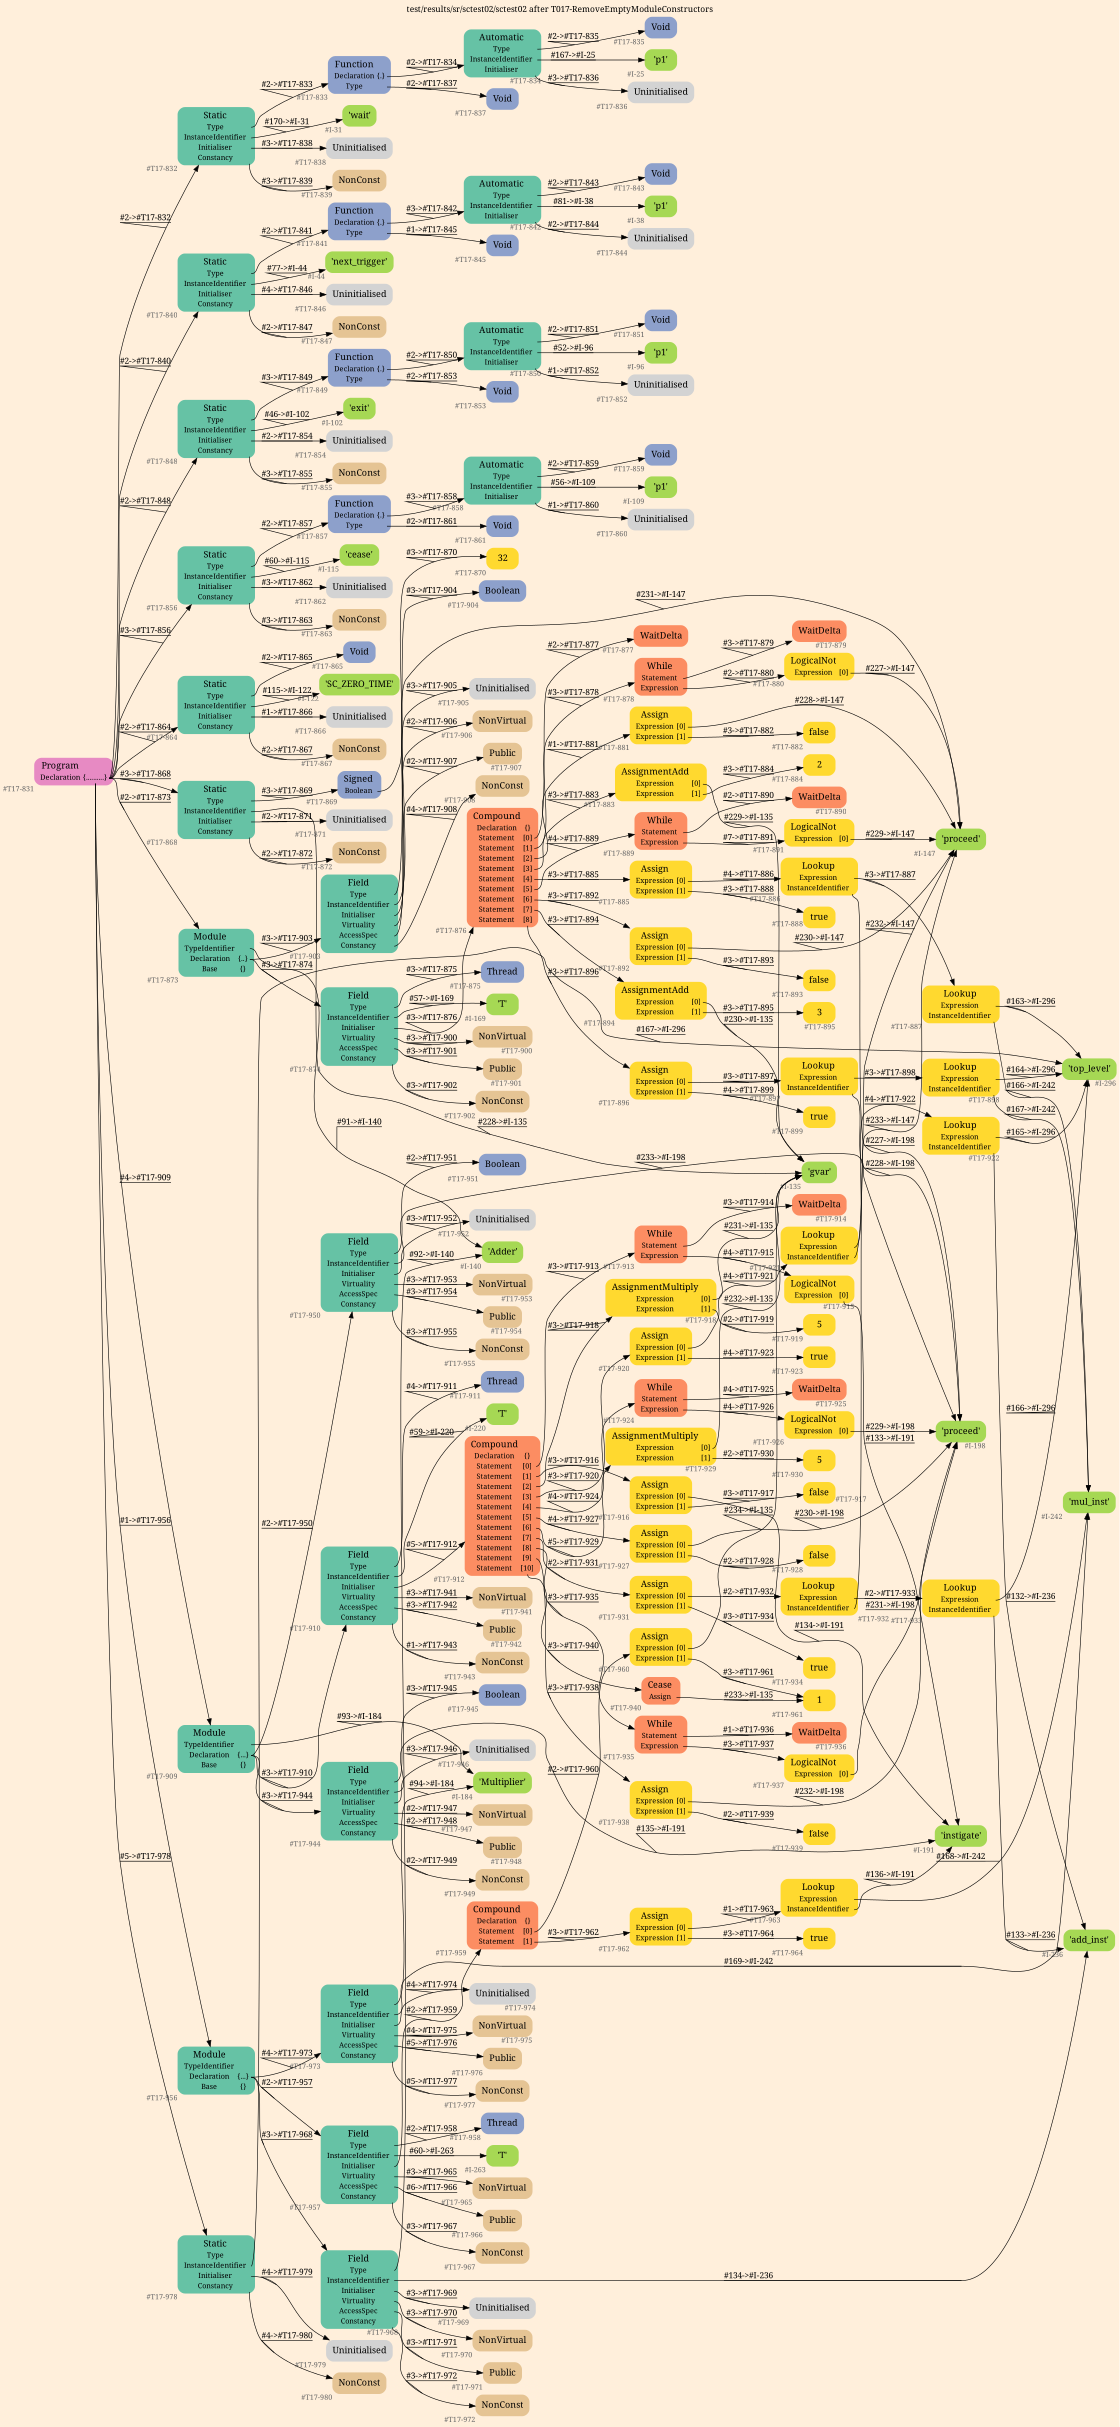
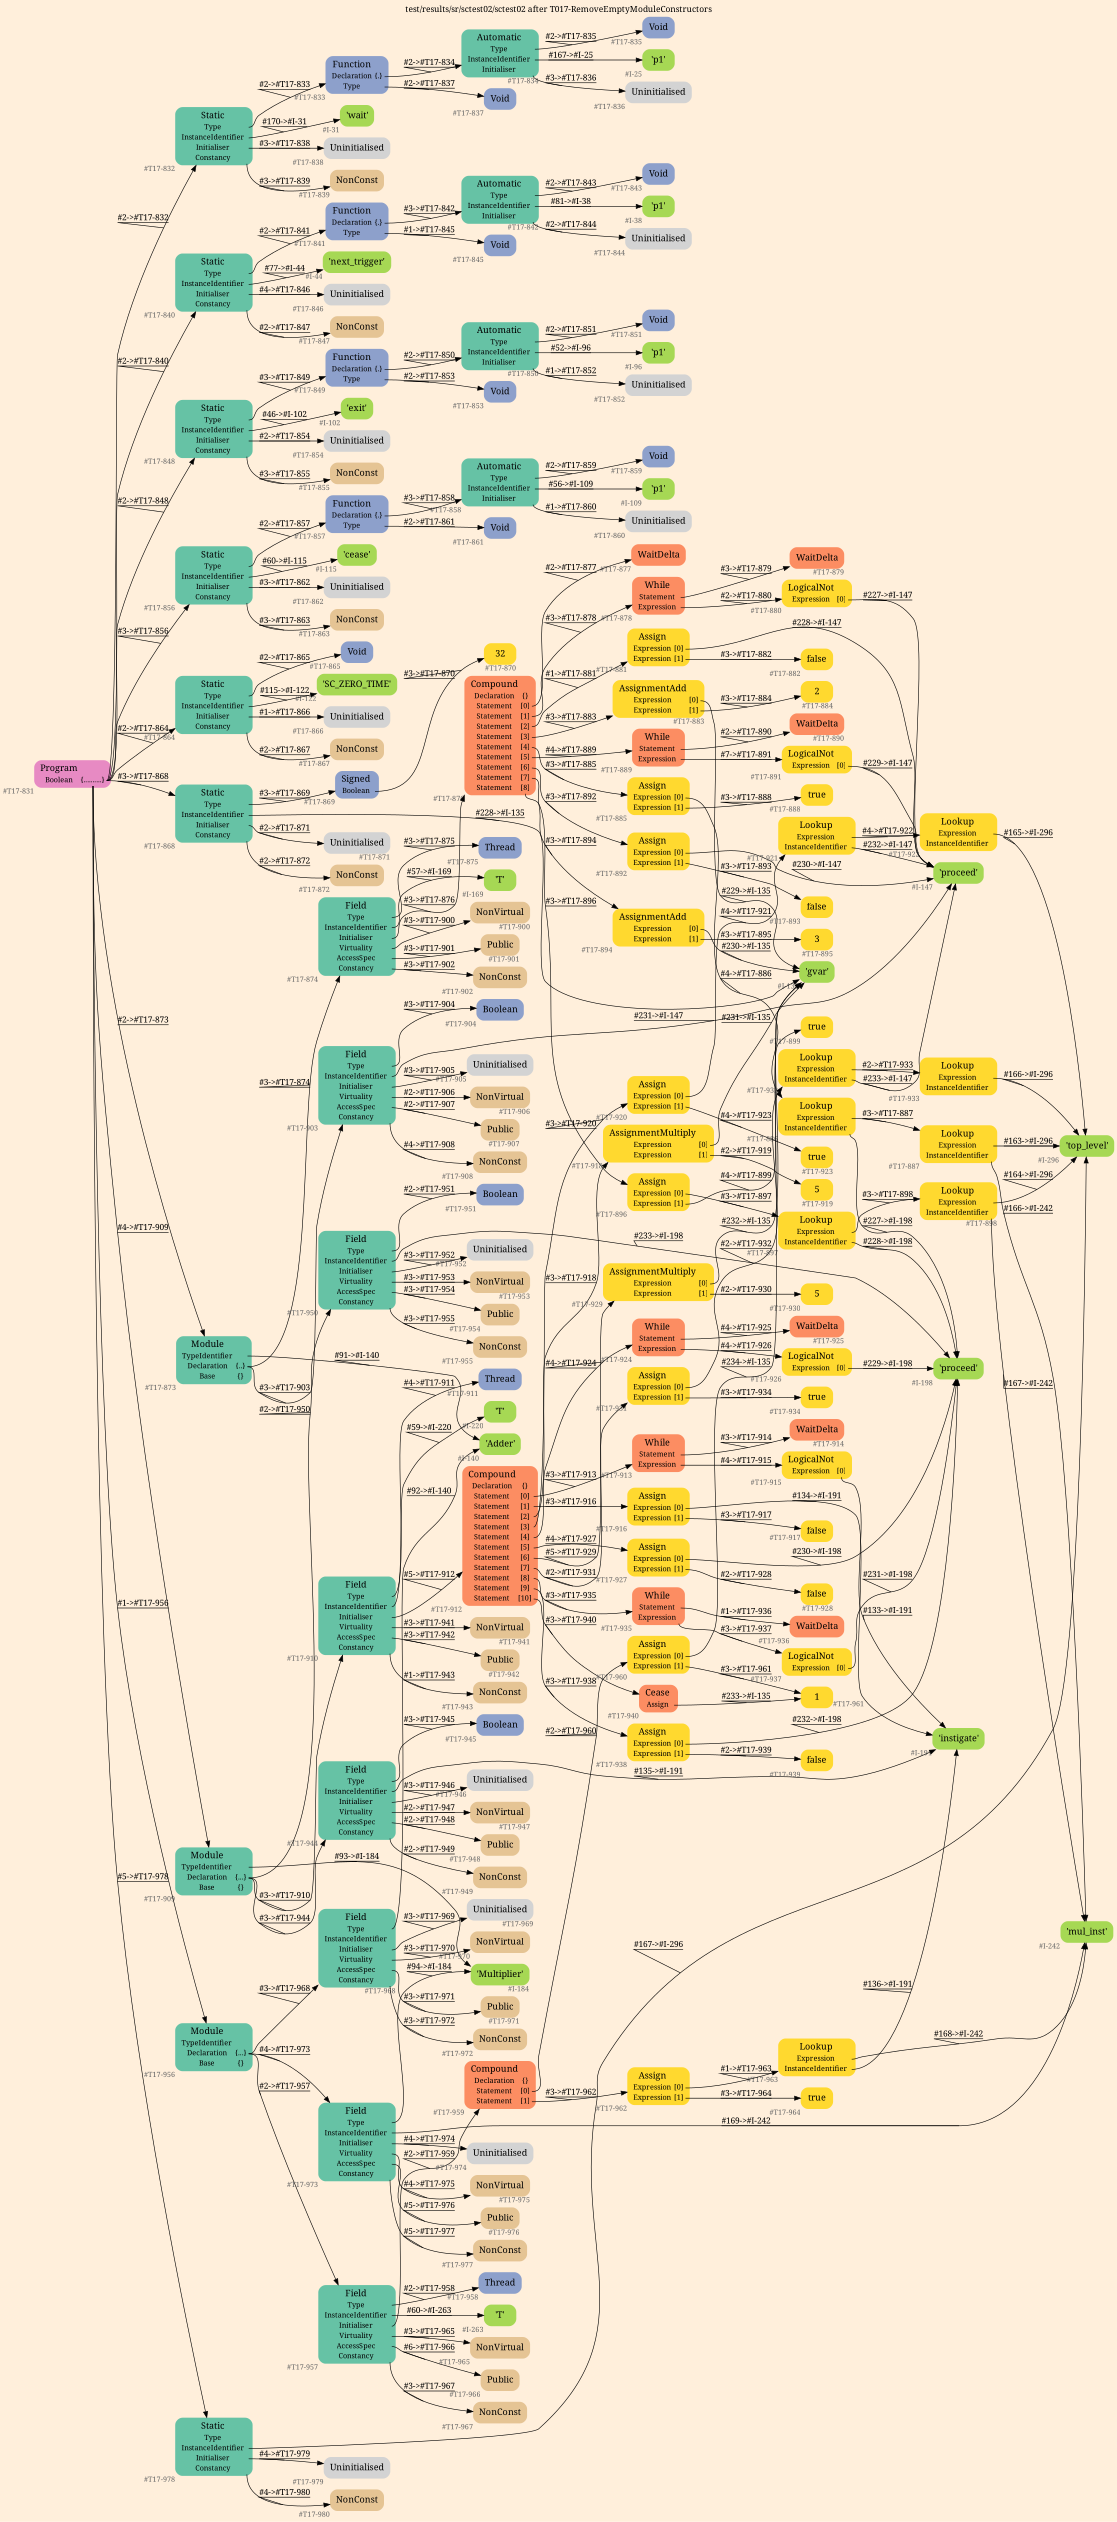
node "Program": text "Declaration" -> "Boolean"
node "'add_inst'": removed
